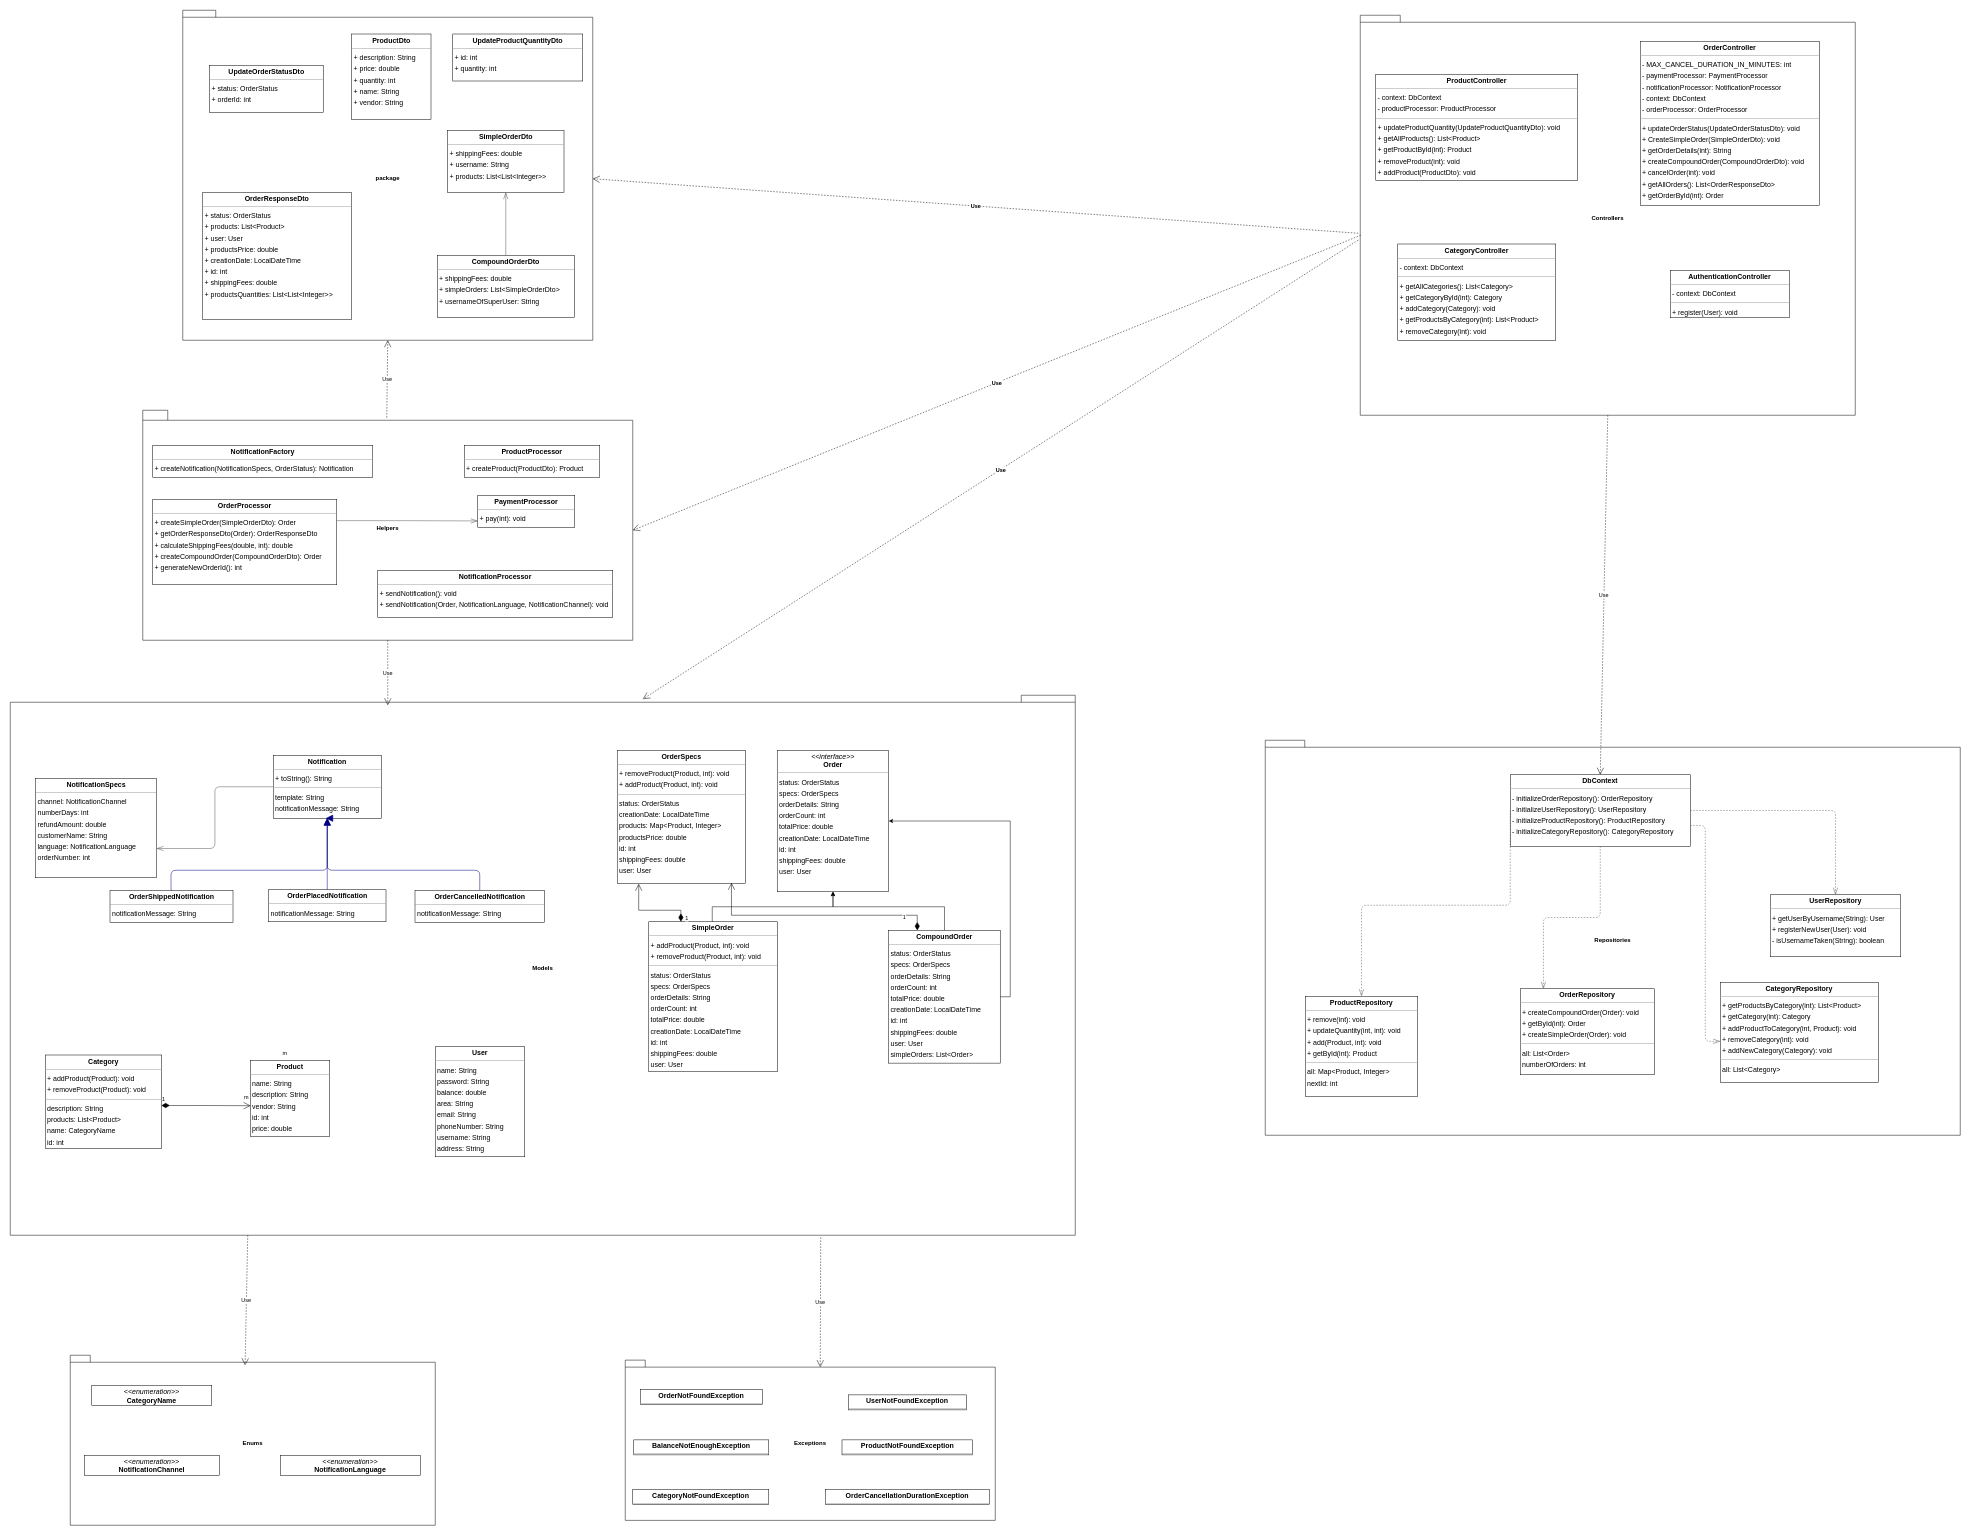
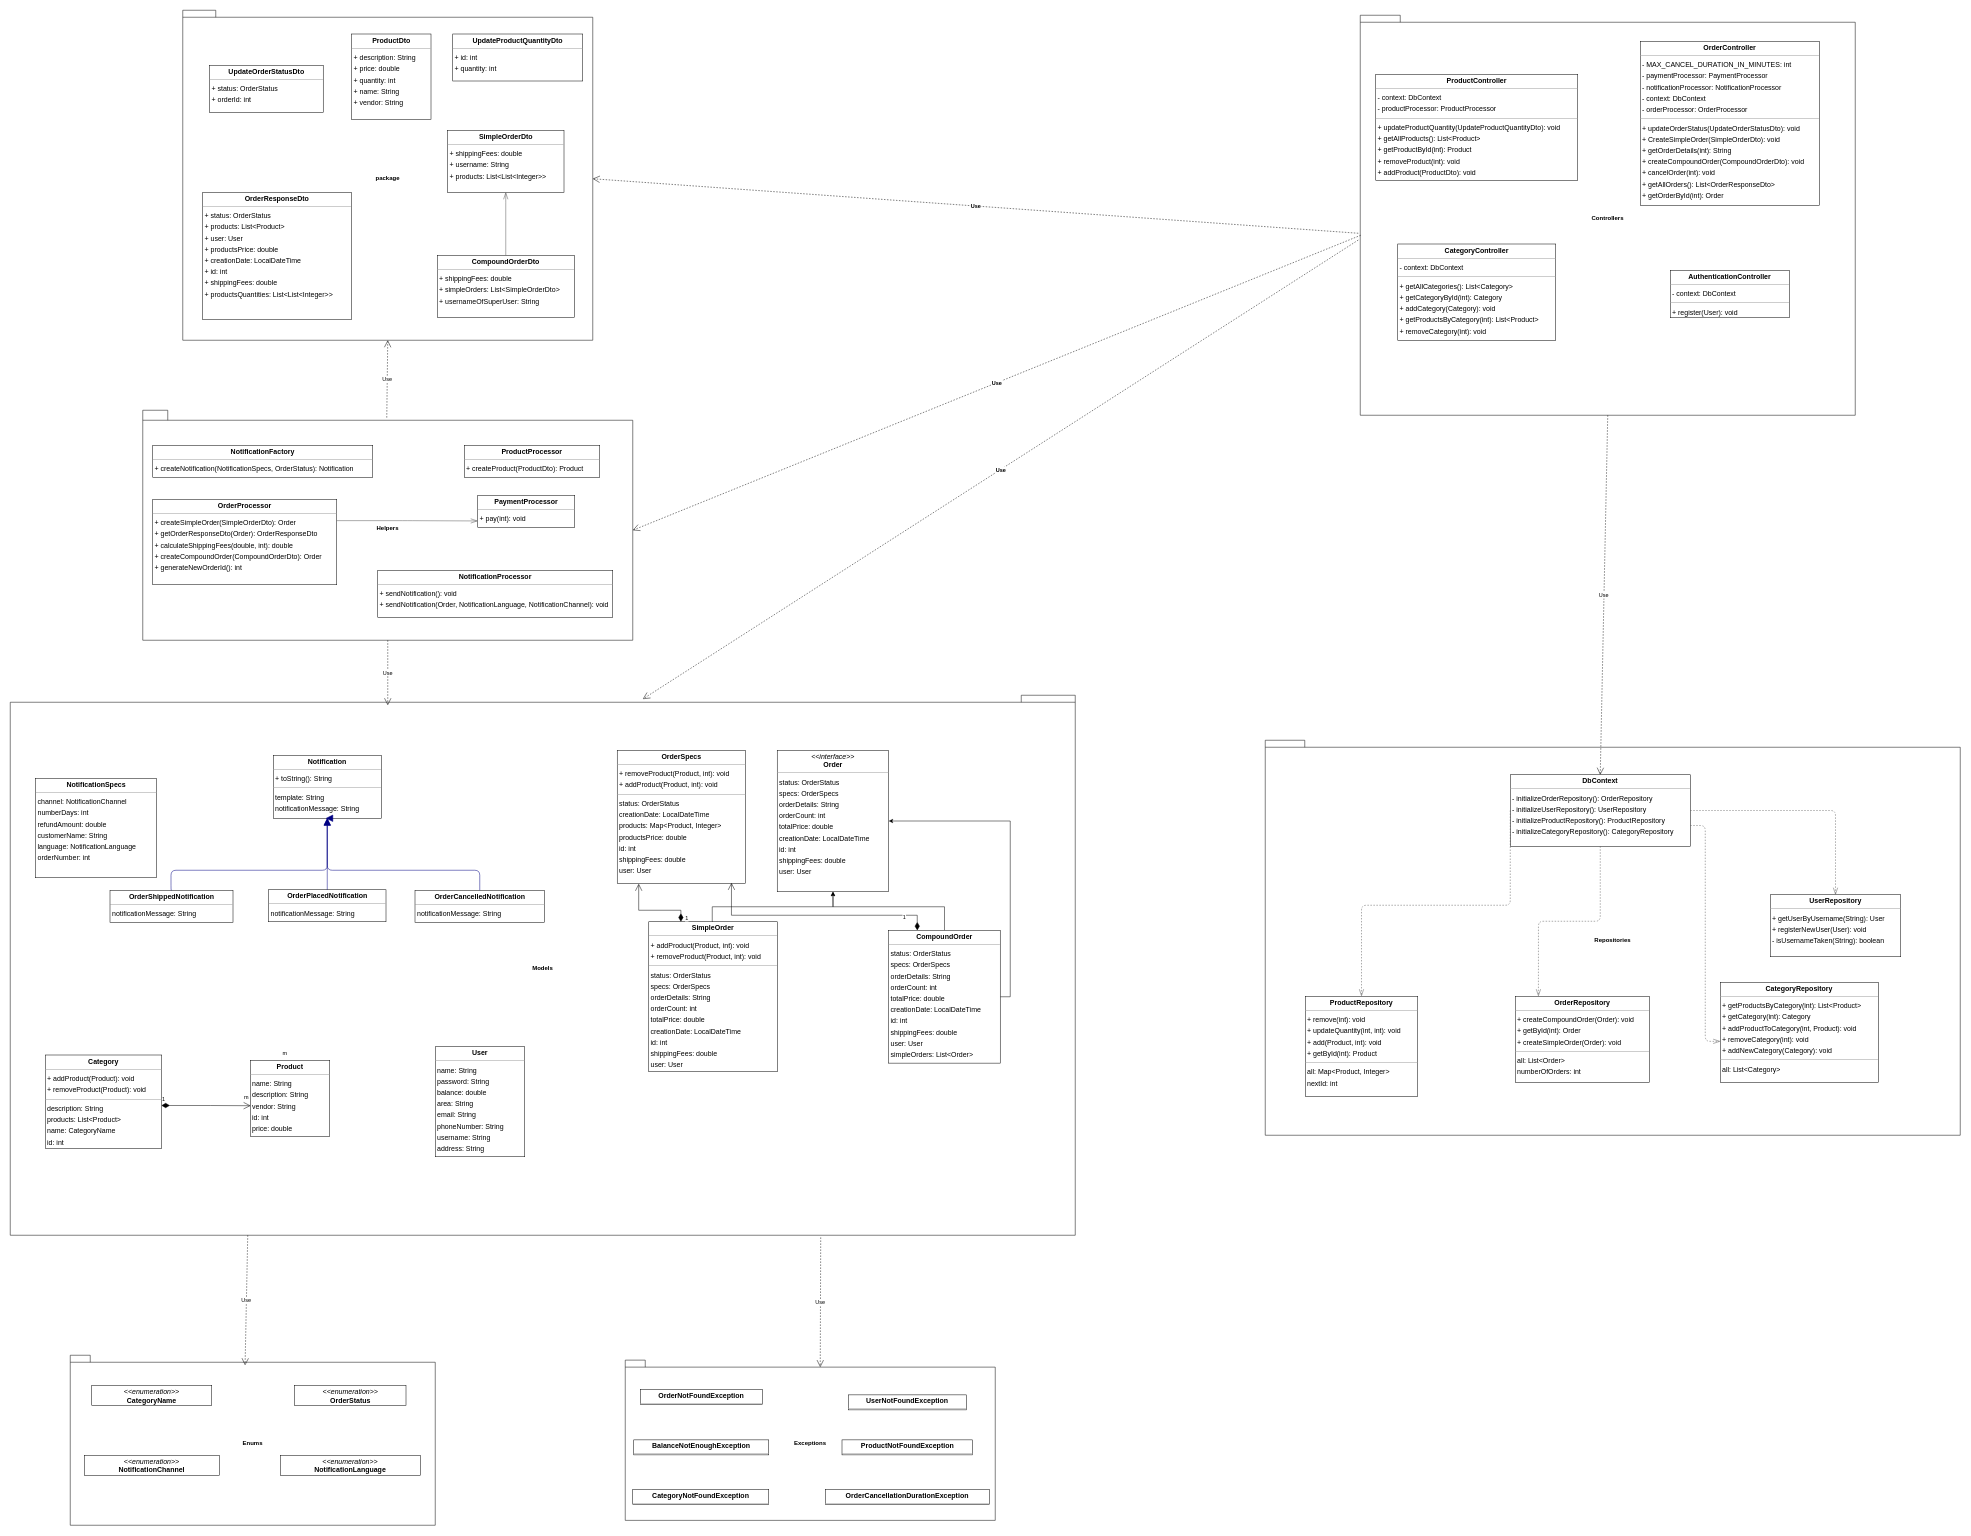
edge "Notification + toString(): String template: String notificationMessage: String" -- "NotificationSpecs channel: NotificationChannel numberDays: int refundAmount: double customerName: String language: NotificationLanguage orderNumber: int": removed
node "OrderRepository + createCompoundOrder(Order): void + getById(int): Order + createSimpleOrder(Order): void all: List<Order> numberOfOrders: int": moved (1587, 1032) -> (1582, 1039)
node "<<enumeration>> OrderStatus + values(): OrderStatus[] + valueOf(String): OrderStatus": added
